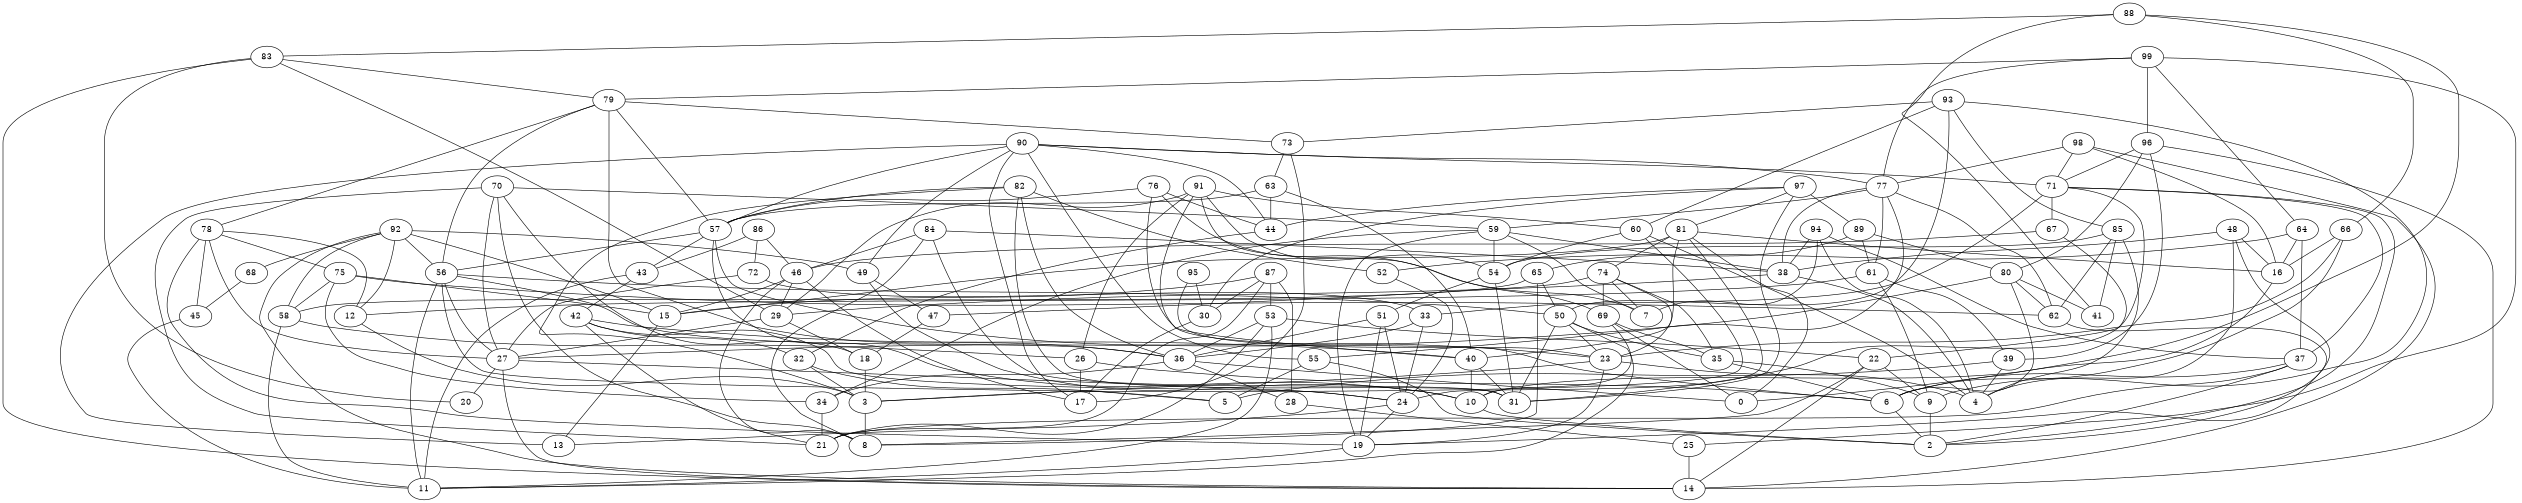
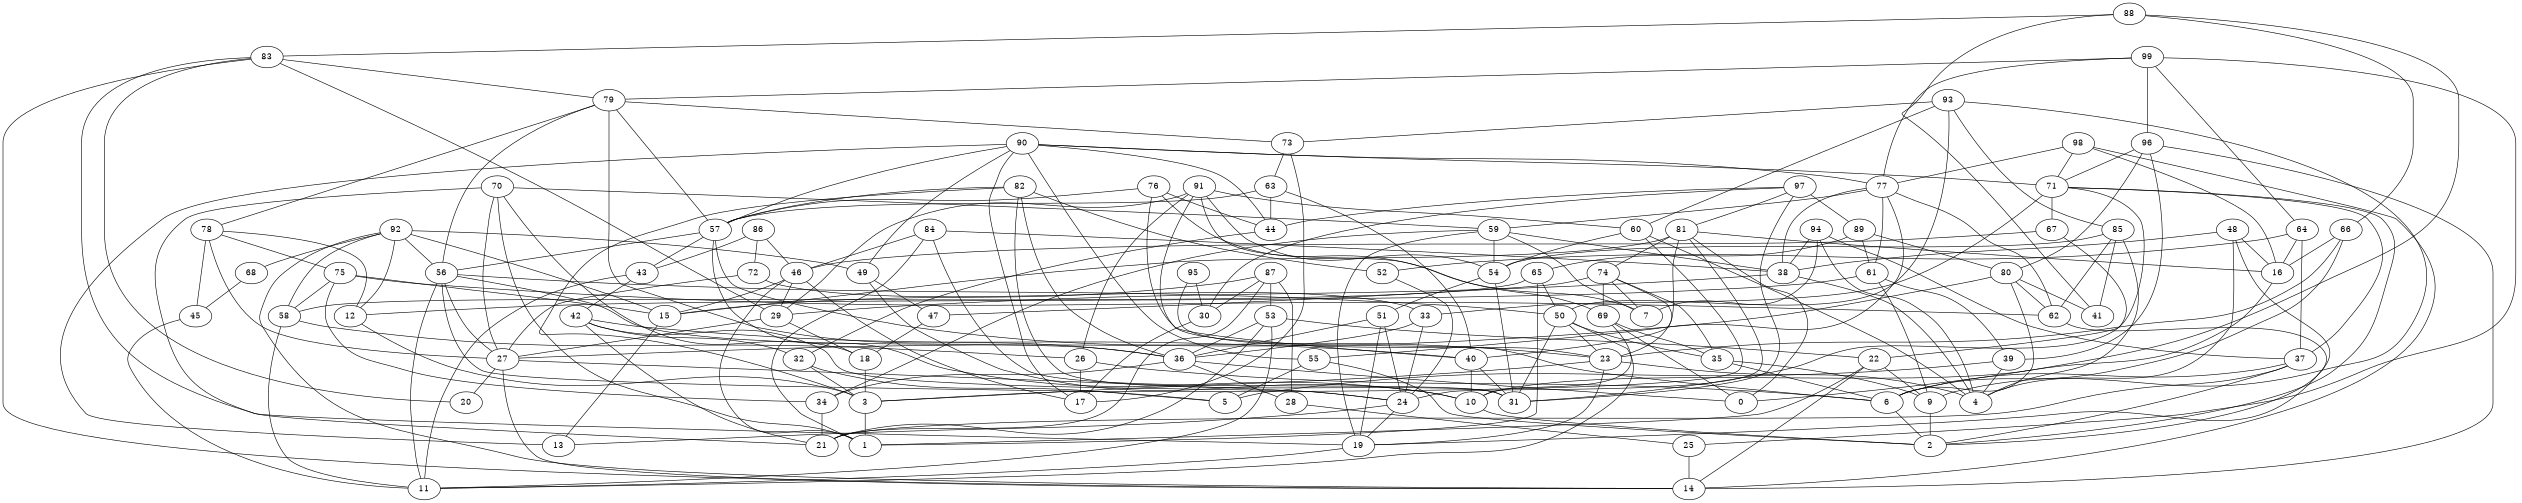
edge "78" -- "19": now "83" -- "19"
node "8": label "8" -> "1"
